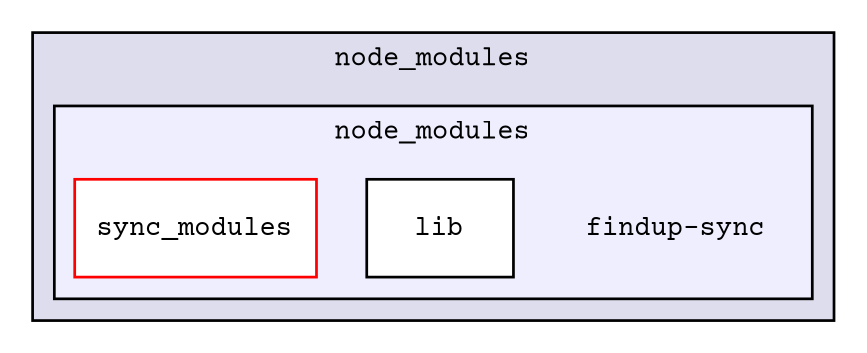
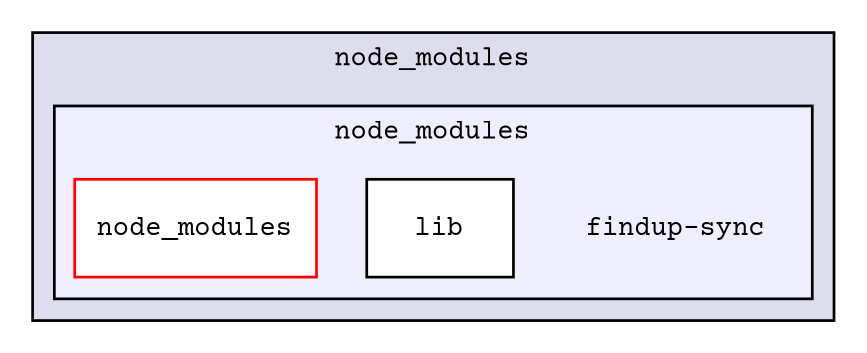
node "sync_modules": label "sync_modules" -> "node_modules"
